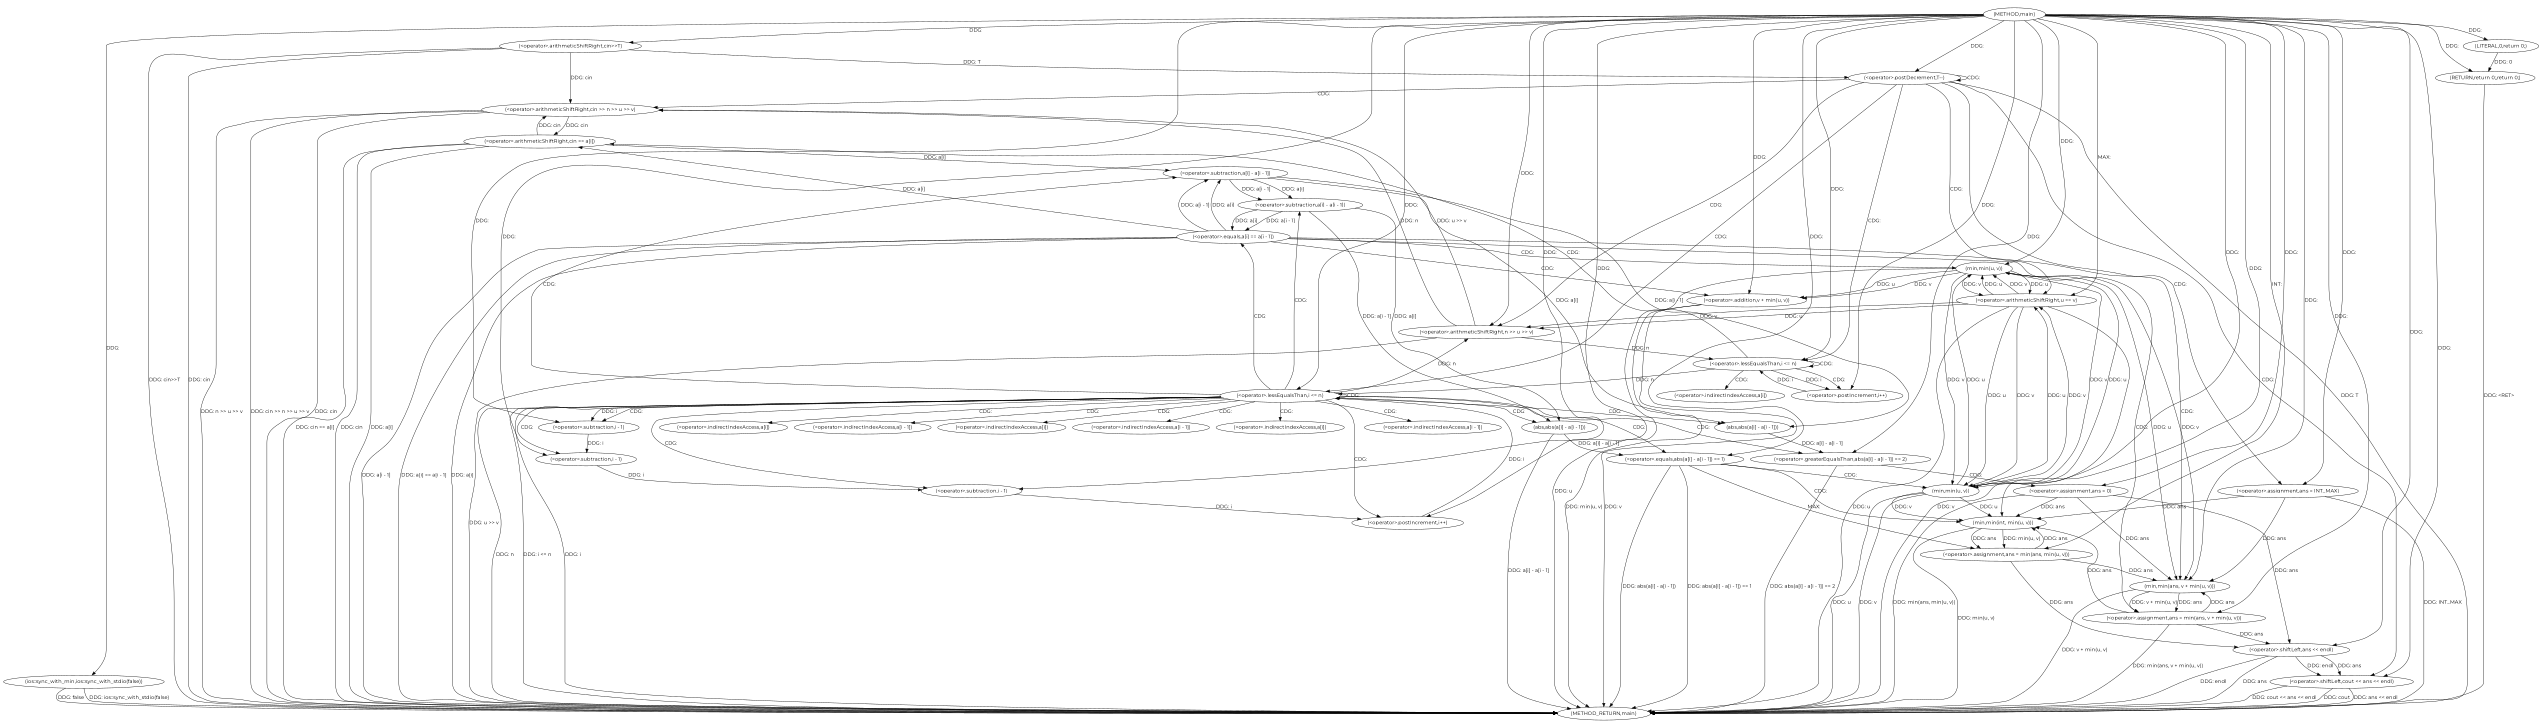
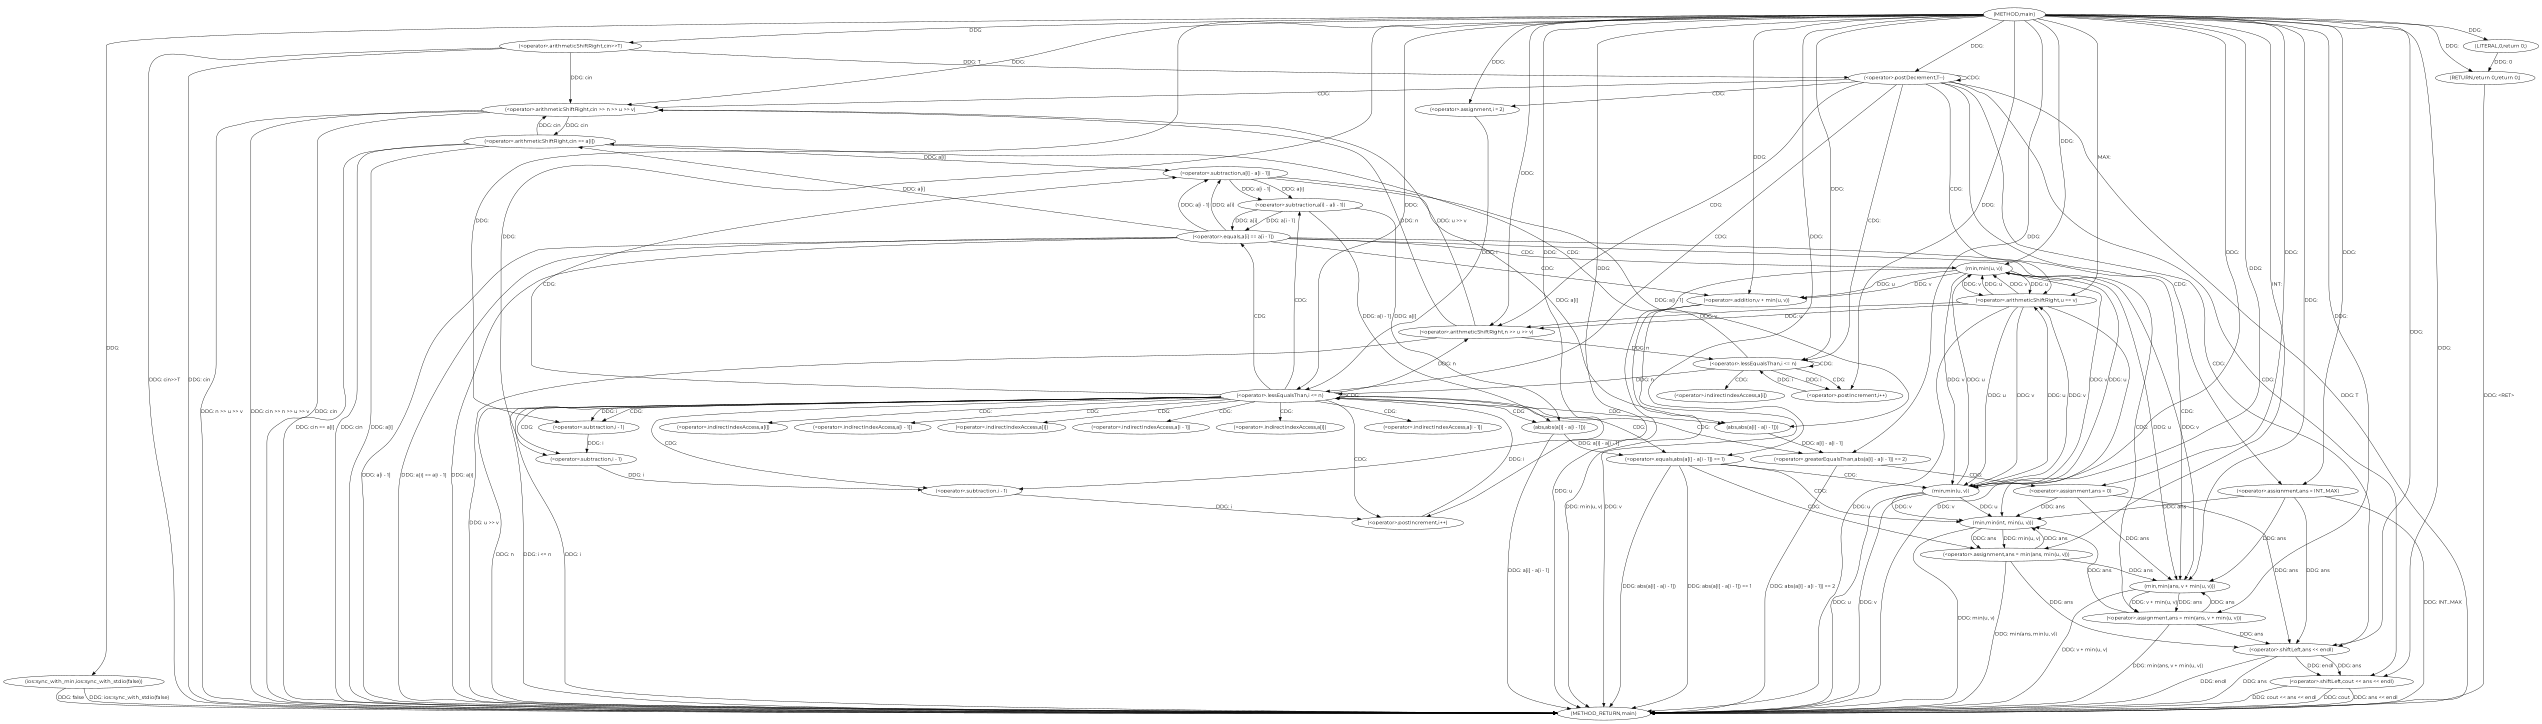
edge "(METHOD,main)" -> "(<operator>.arithmeticShiftRight,cin >> n >> u >> v)": added, label "DDG:"
node "(<operator>.assignment,i = 2)": added
edge "(<operator>.postDecrement,T--)" -> "(<operator>.shiftLeft,ans << endl)": added, label "CDG:"
edge "(<operator>.equals,abs(a[i] - a[i - 1]) == 1)" -> "(<operator>.assignment,ans = min(ans, min(u, v)))": label "MAX: " -> "CDG: "
edge "(<operator>.assignment,ans = INT_MAX)" -> "(<operator>.shiftLeft,ans << endl)": added, label "DDG: ans"
edge "(<operator>.assignment,ans = 0)" -> "(METHOD_RETURN,main)": now "(<operator>.assignment,ans = min(ans, min(u, v)))" -> "(METHOD_RETURN,main)"
